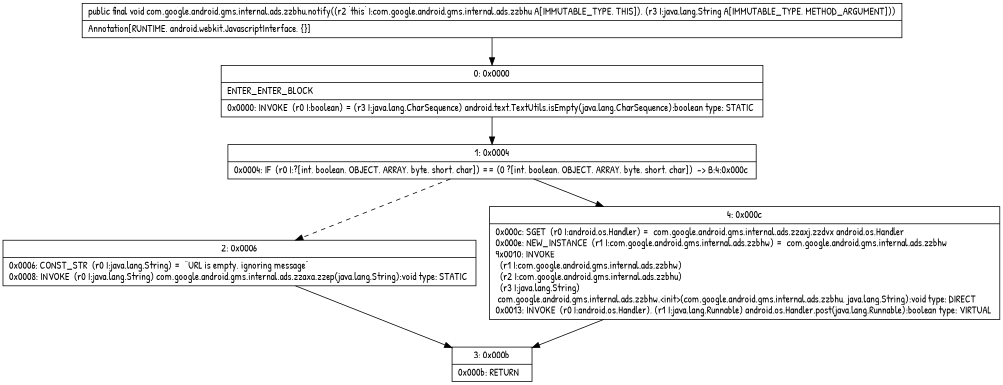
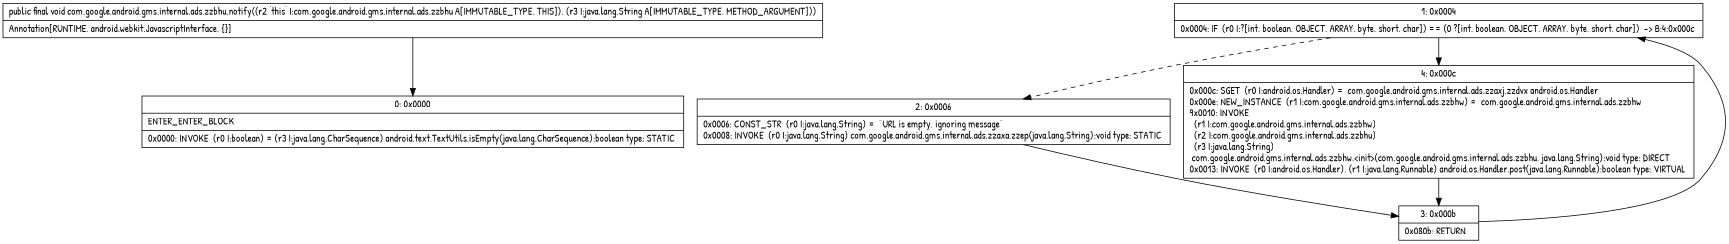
edge "0: 0x0000" -> "1: 0x0004": now "3: 0x000b" -> "1: 0x0004"
node "3: 0x000b": text "0x000b: RETURN" -> "0x080b: RETURN"
